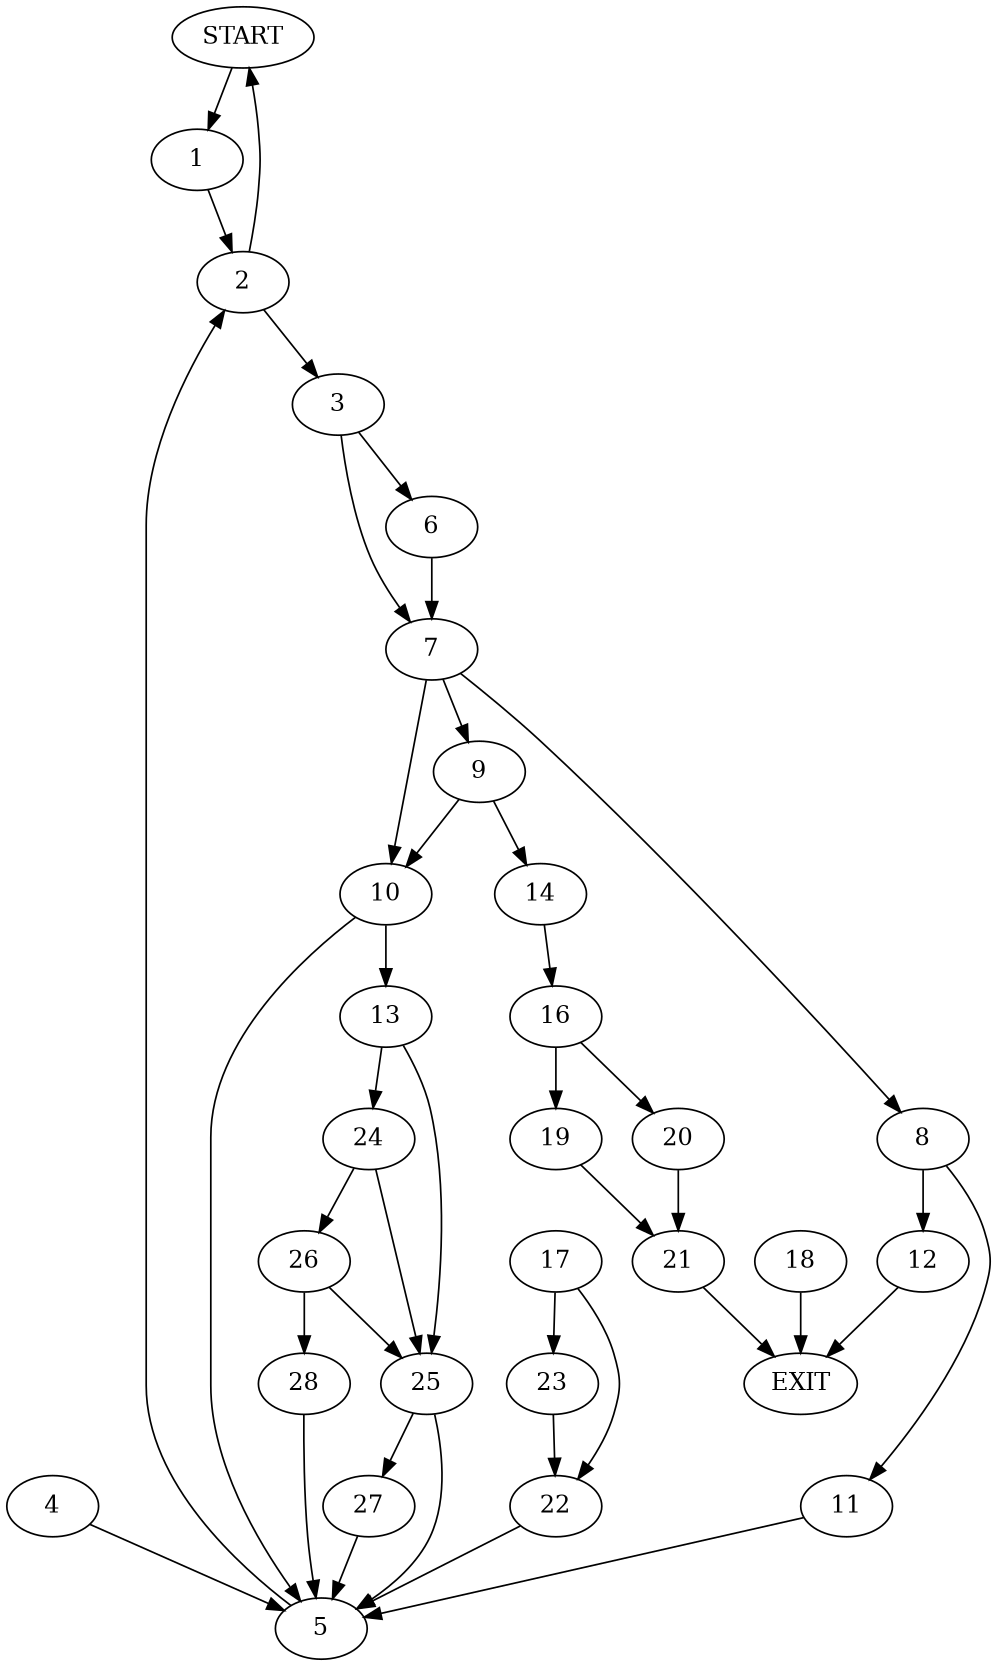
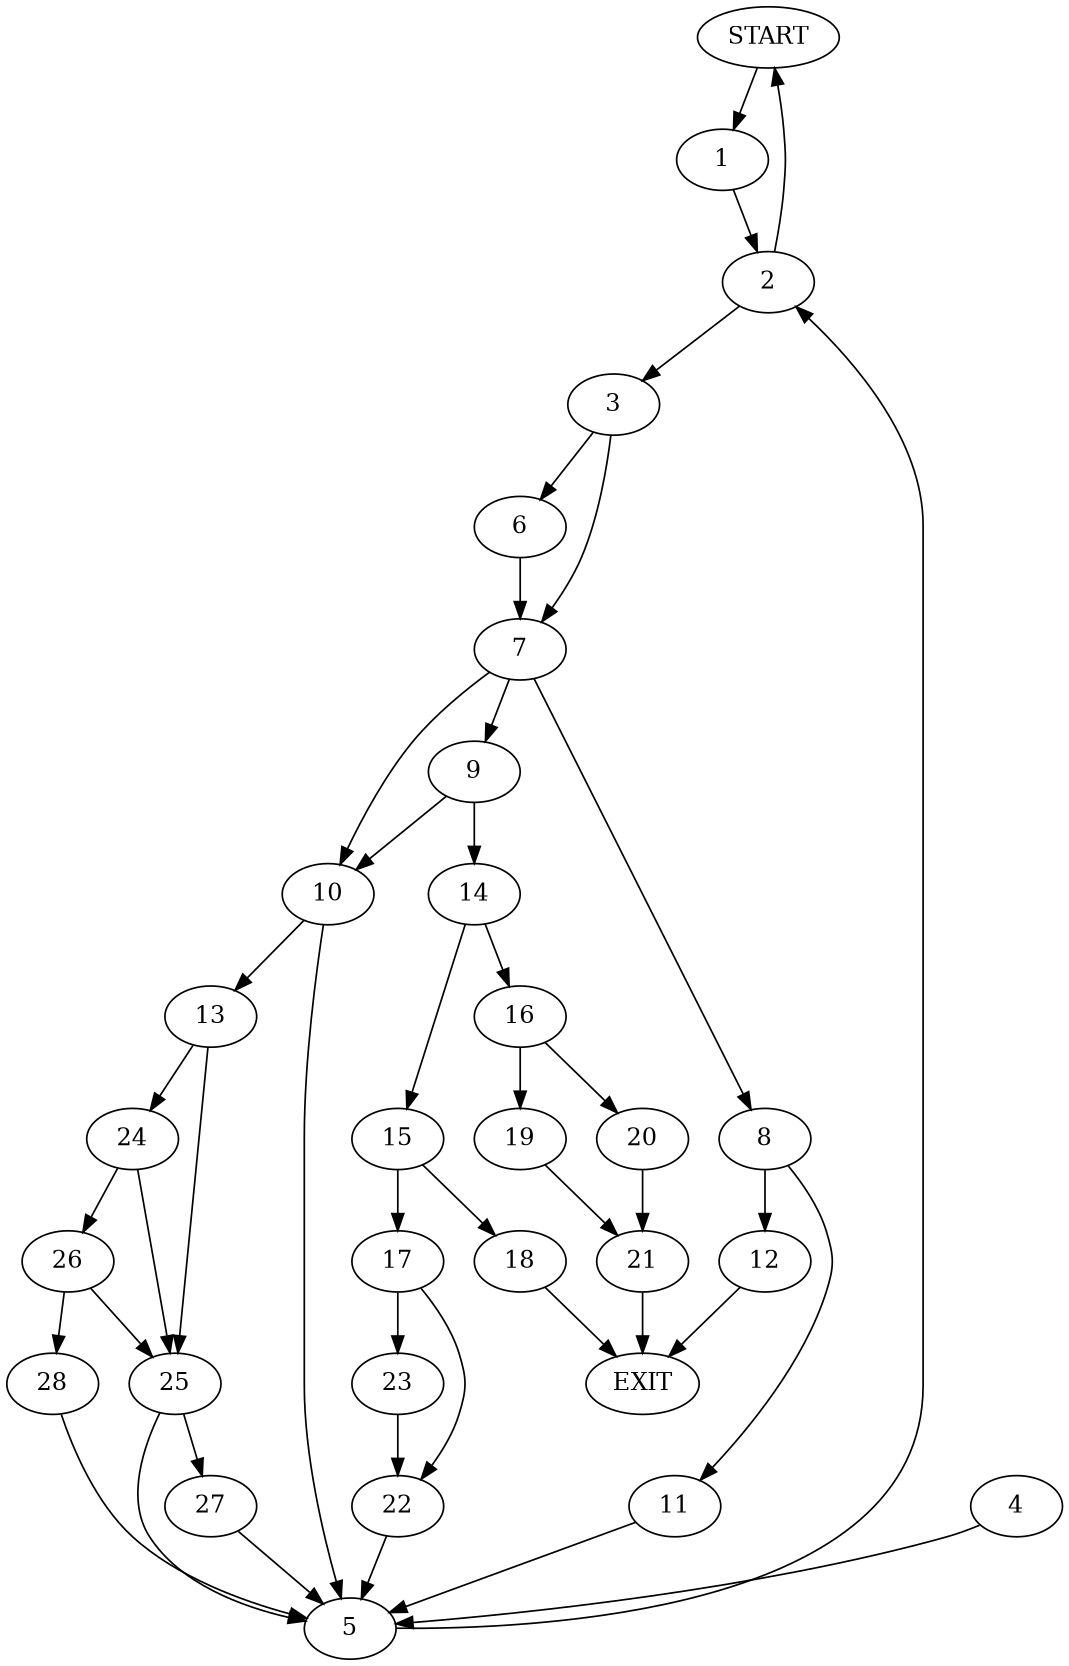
node "15": added
